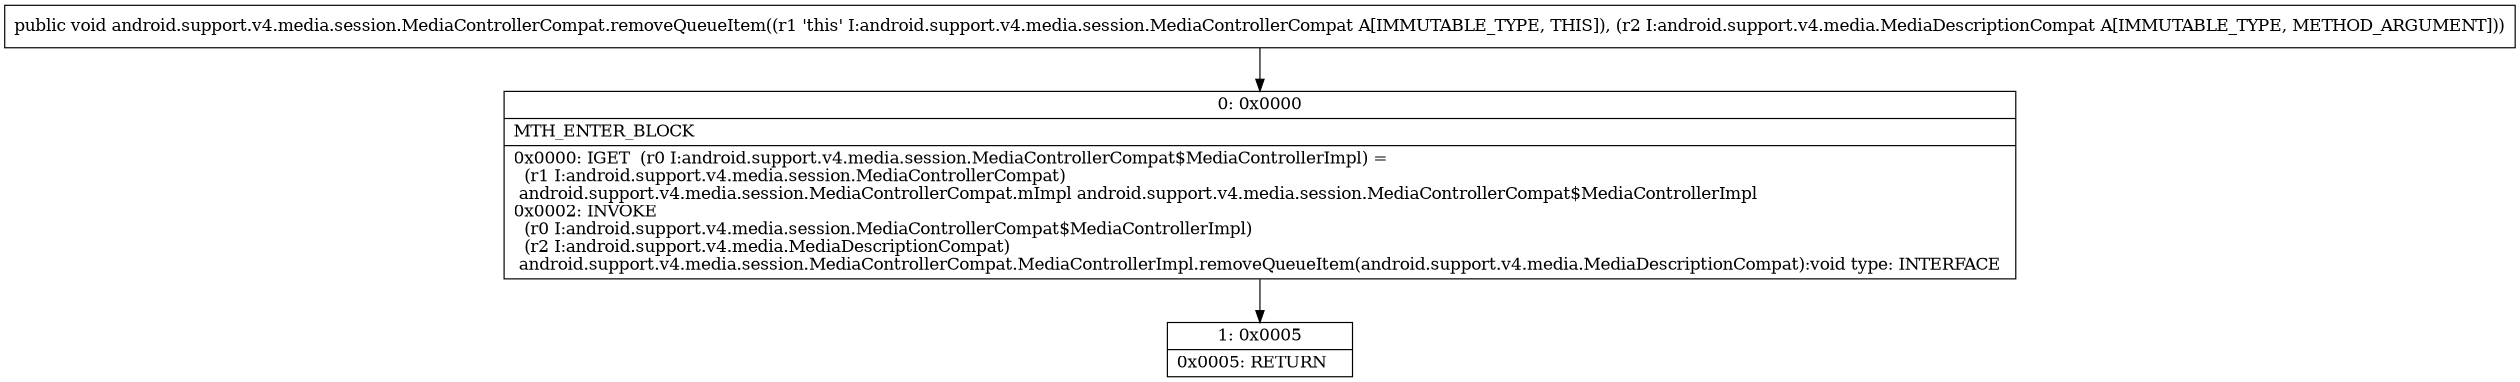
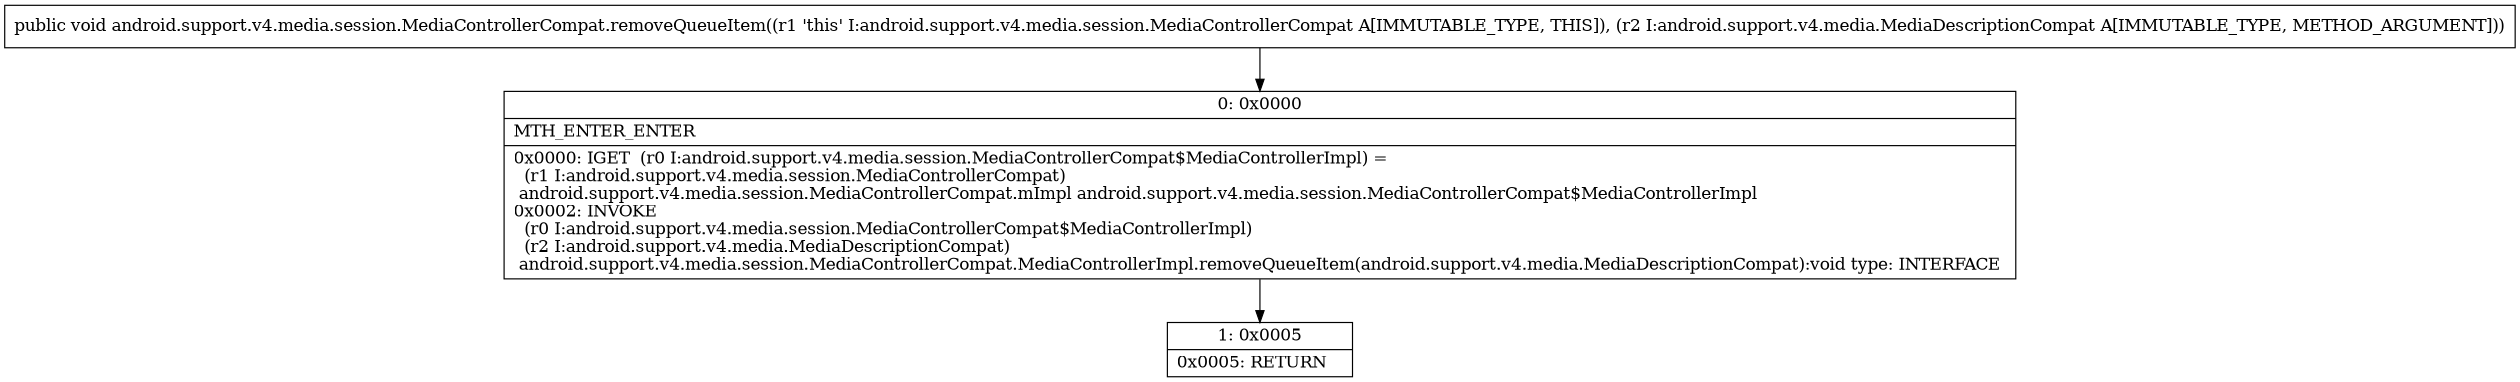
node "0: 0x0000": text "MTH_ENTER_BLOCK" -> "MTH_ENTER_ENTER"
